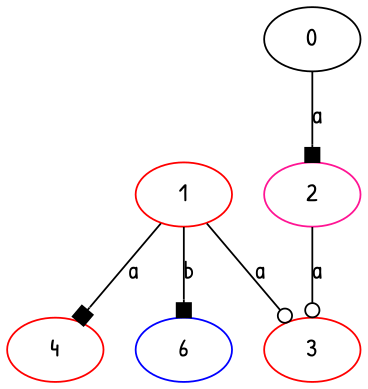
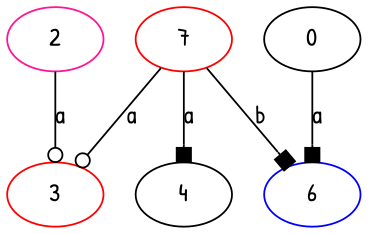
edge "0" -> "2": now "0" -> "6"
node "1": label "1" -> "7"
node "4": color red -> black
